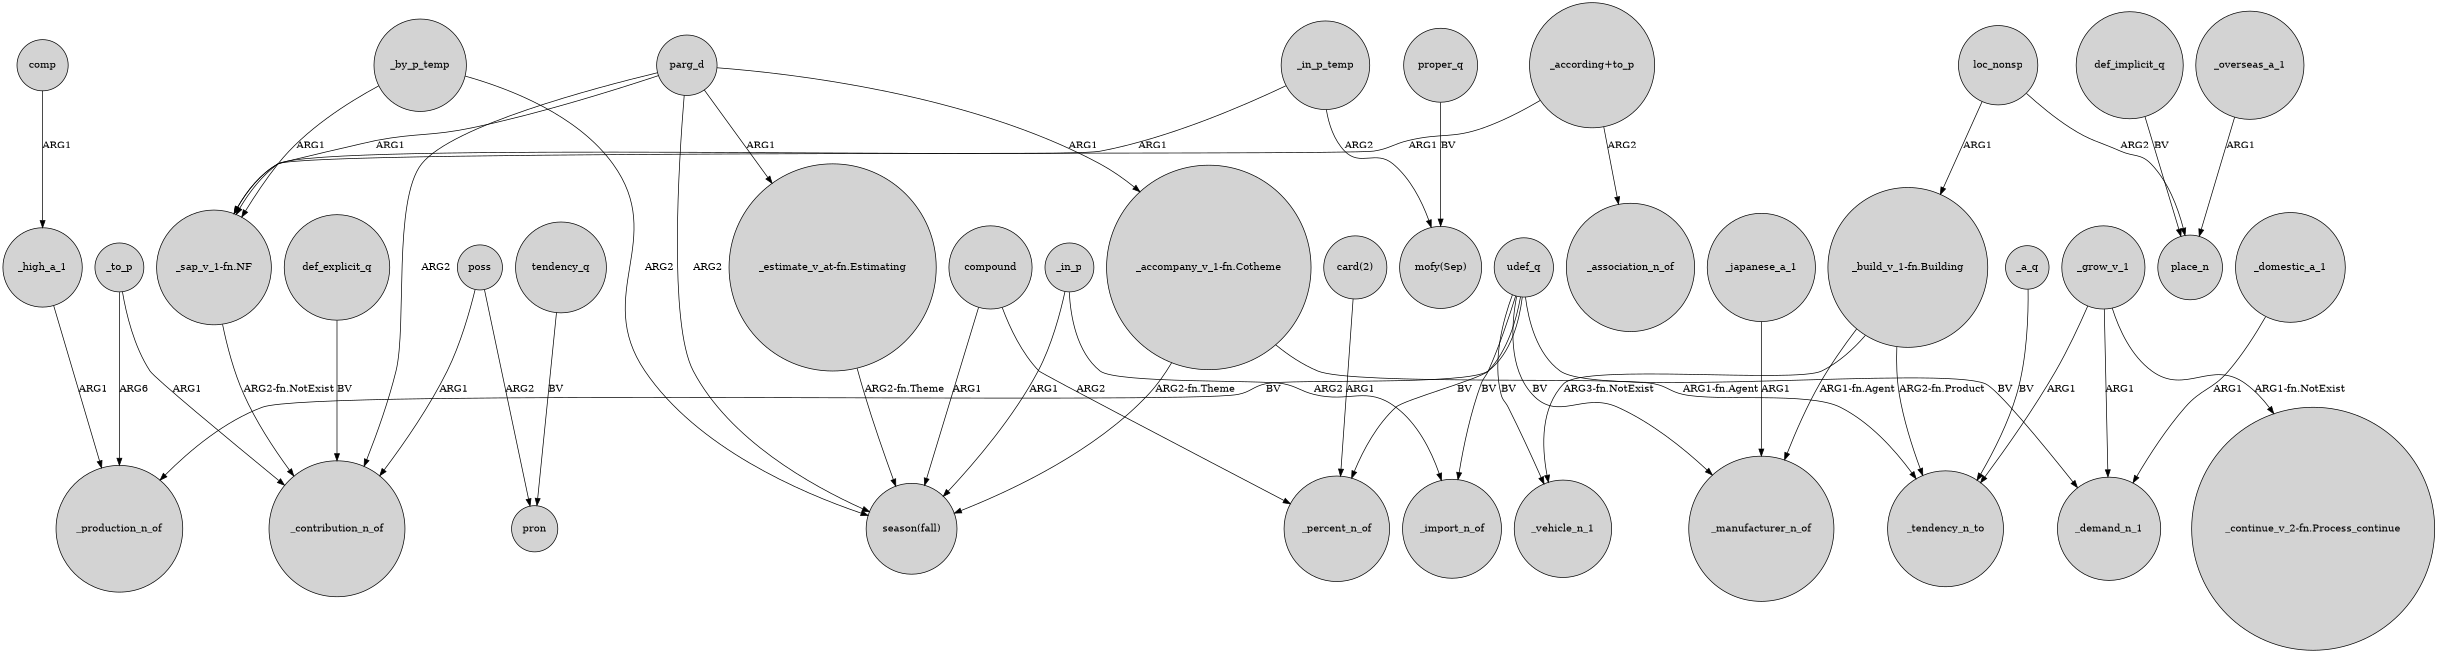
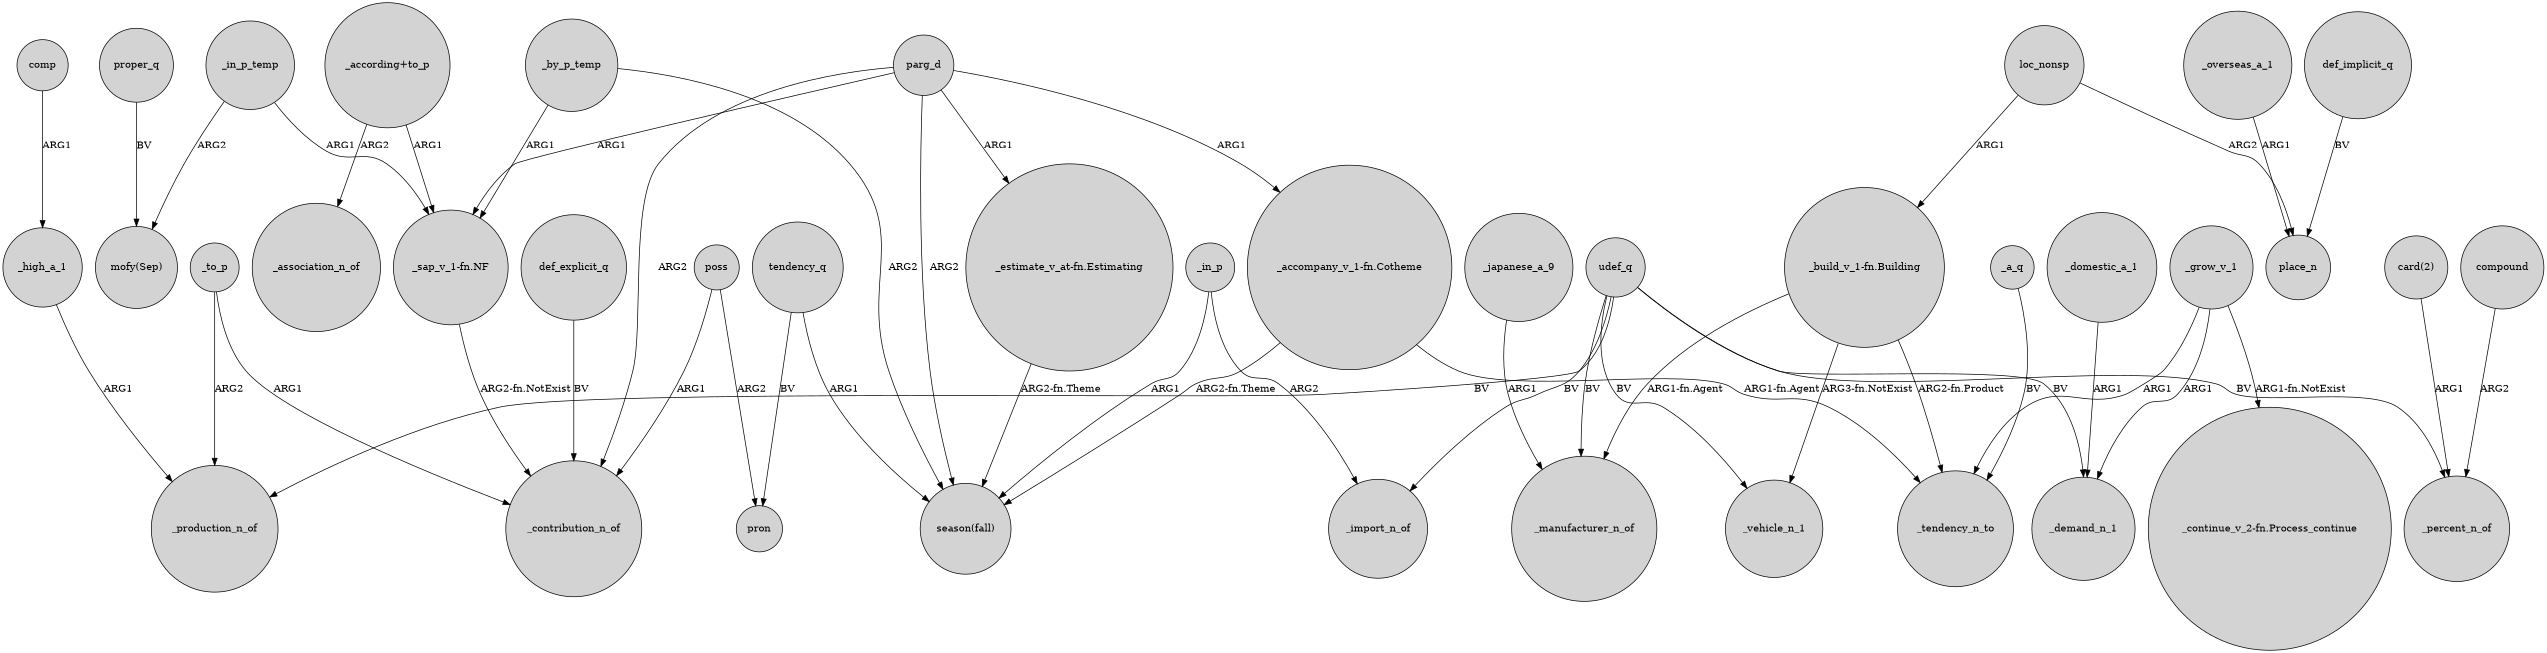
node "_japanese_a_1": label "_japanese_a_1" -> "_japanese_a_9"
edge "_to_p" -> "_production_n_of": label "ARG6" -> "ARG2"
edge "compound" -> "season(fall)": now "tendency_q" -> "season(fall)"
